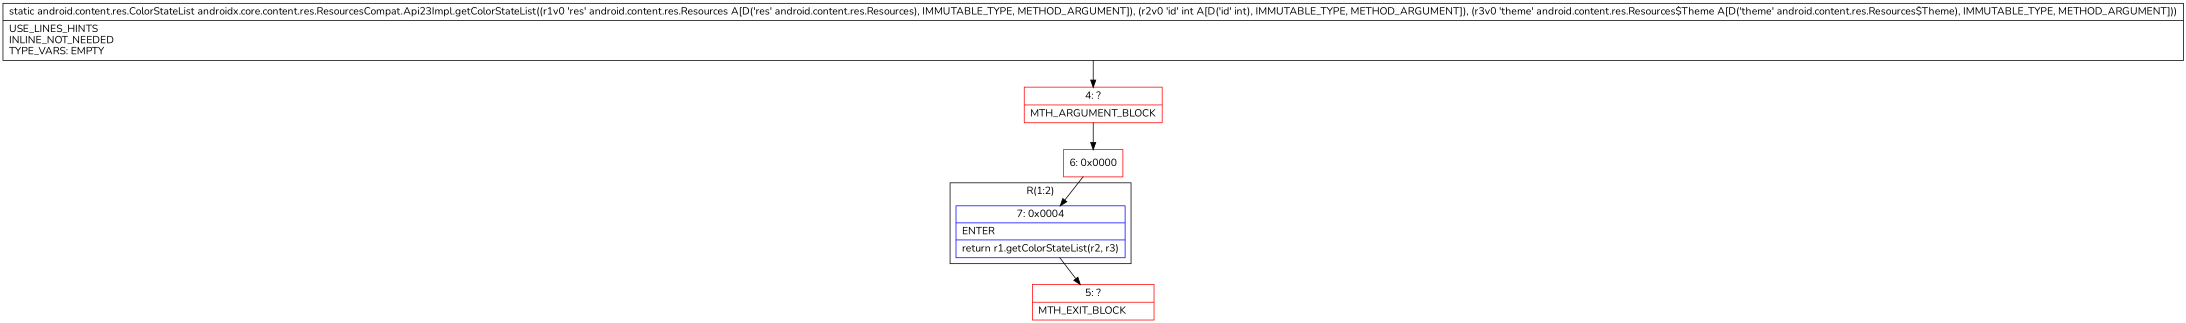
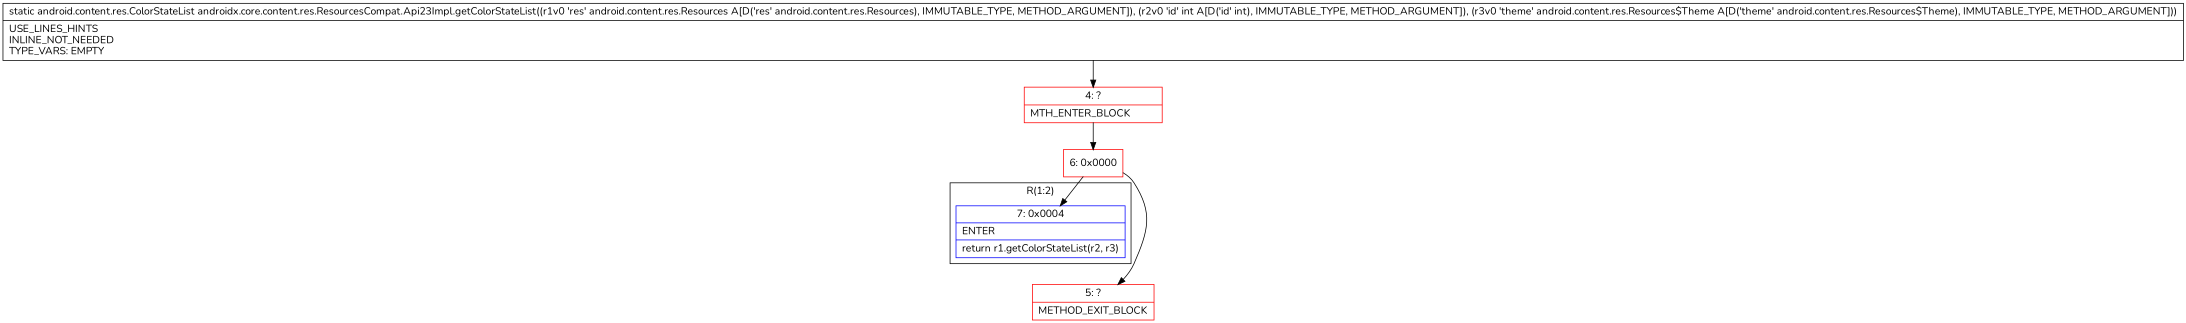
node "4: ?": text "MTH_ARGUMENT_BLOCK" -> "MTH_ENTER_BLOCK"
edge "7: 0x0004" -> "5: ?": now "6: 0x0000" -> "5: ?"
node "5: ?": text "MTH_EXIT_BLOCK" -> "METHOD_EXIT_BLOCK"
